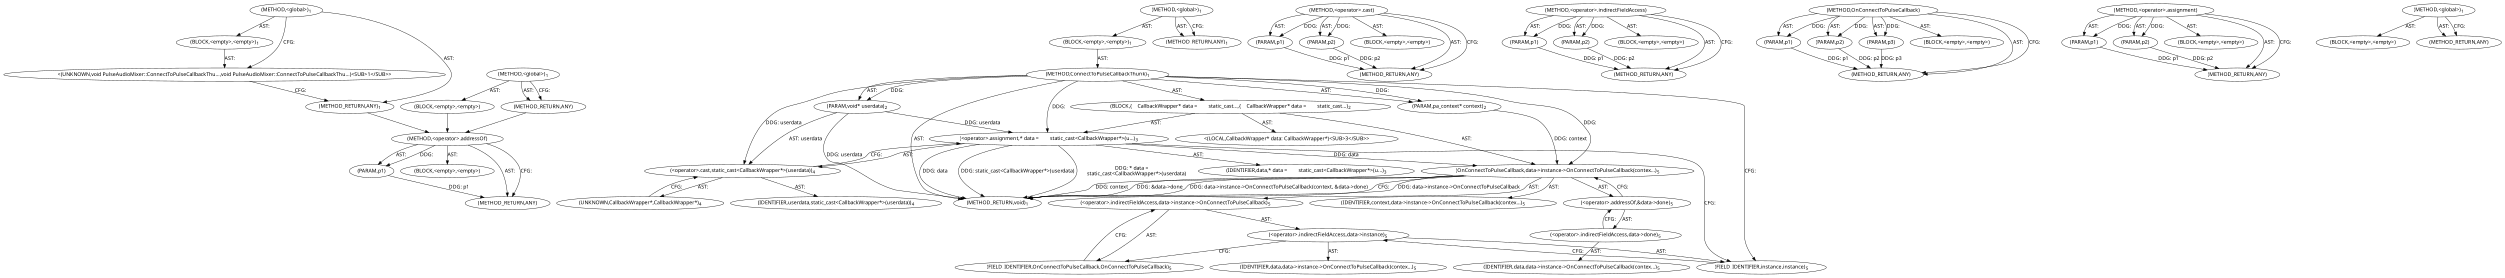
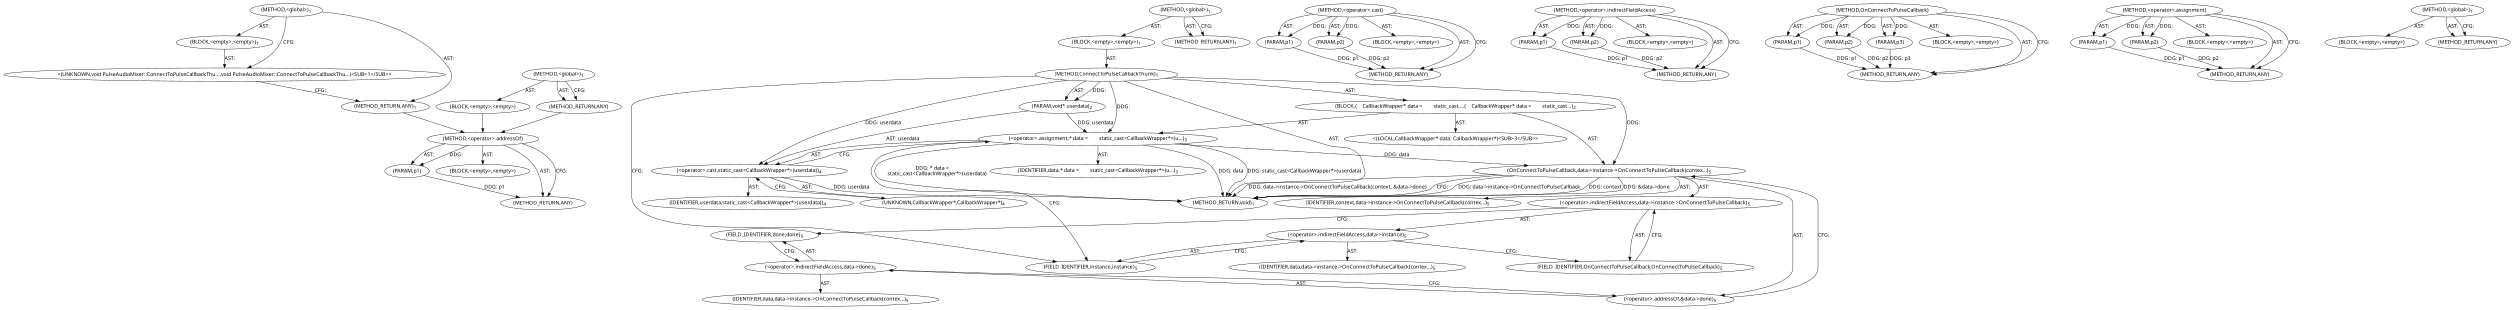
node "(PARAM,pa_context* context)": removed
edge "(PARAM,void* userdata)" -> "(METHOD_RETURN,void)": now "(<operator>.cast,static_cast<CallbackWrapper*>(userdata))" -> "(METHOD_RETURN,void)"
node "(FIELD_IDENTIFIER,done,done)": added
